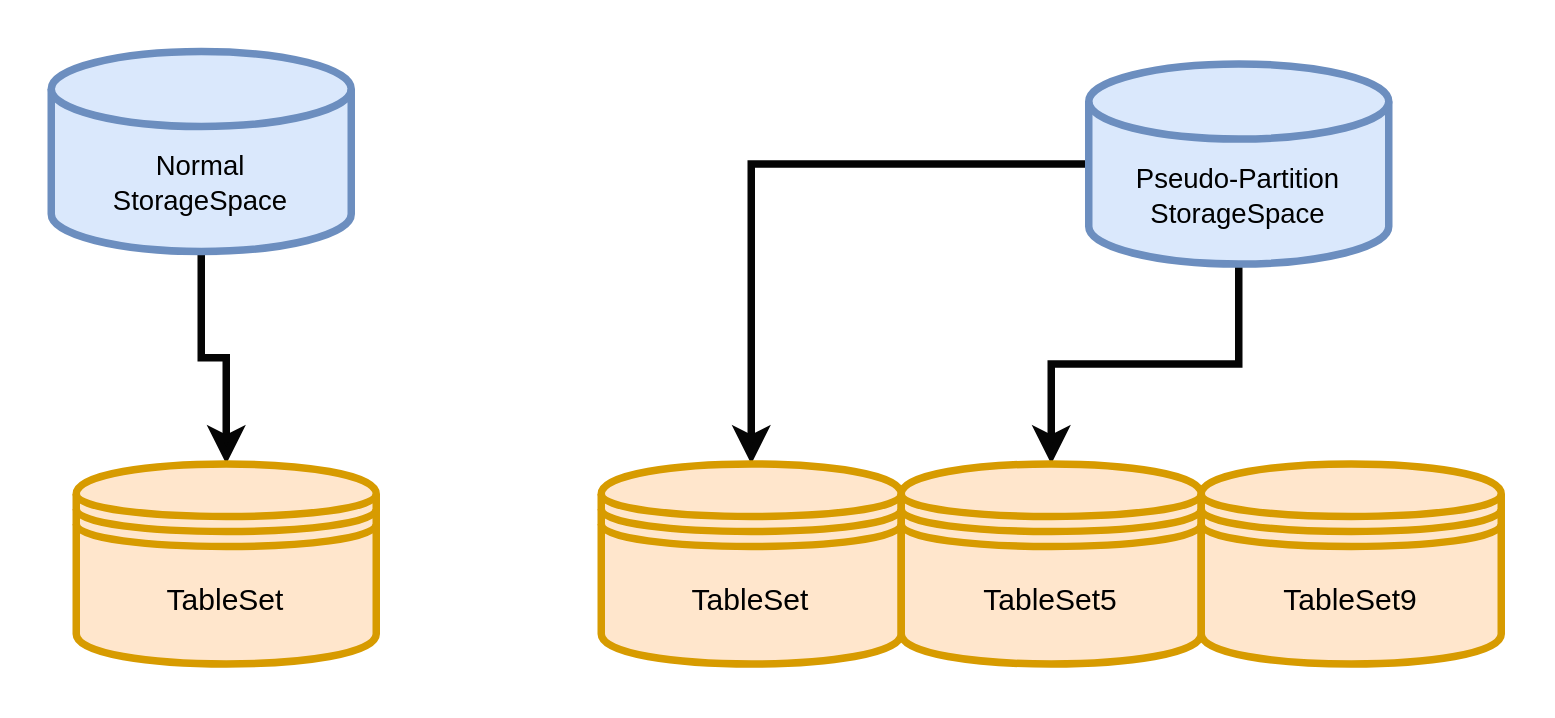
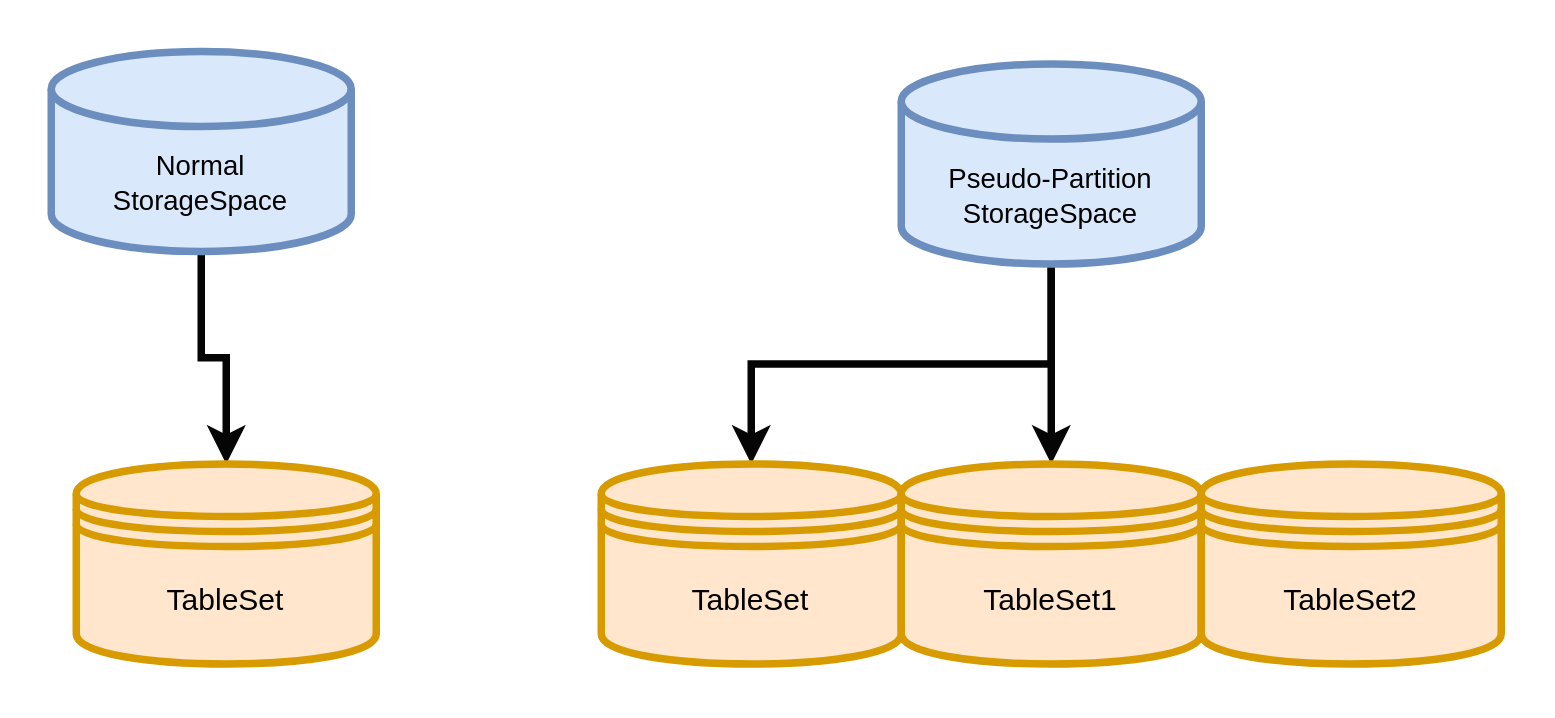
node "Pseudo-Partition StorageSpace": moved (1239, 164) -> (1051, 164)
node "TableSet5": label "TableSet5" -> "TableSet1"
node "TableSet9": label "TableSet9" -> "TableSet2"
